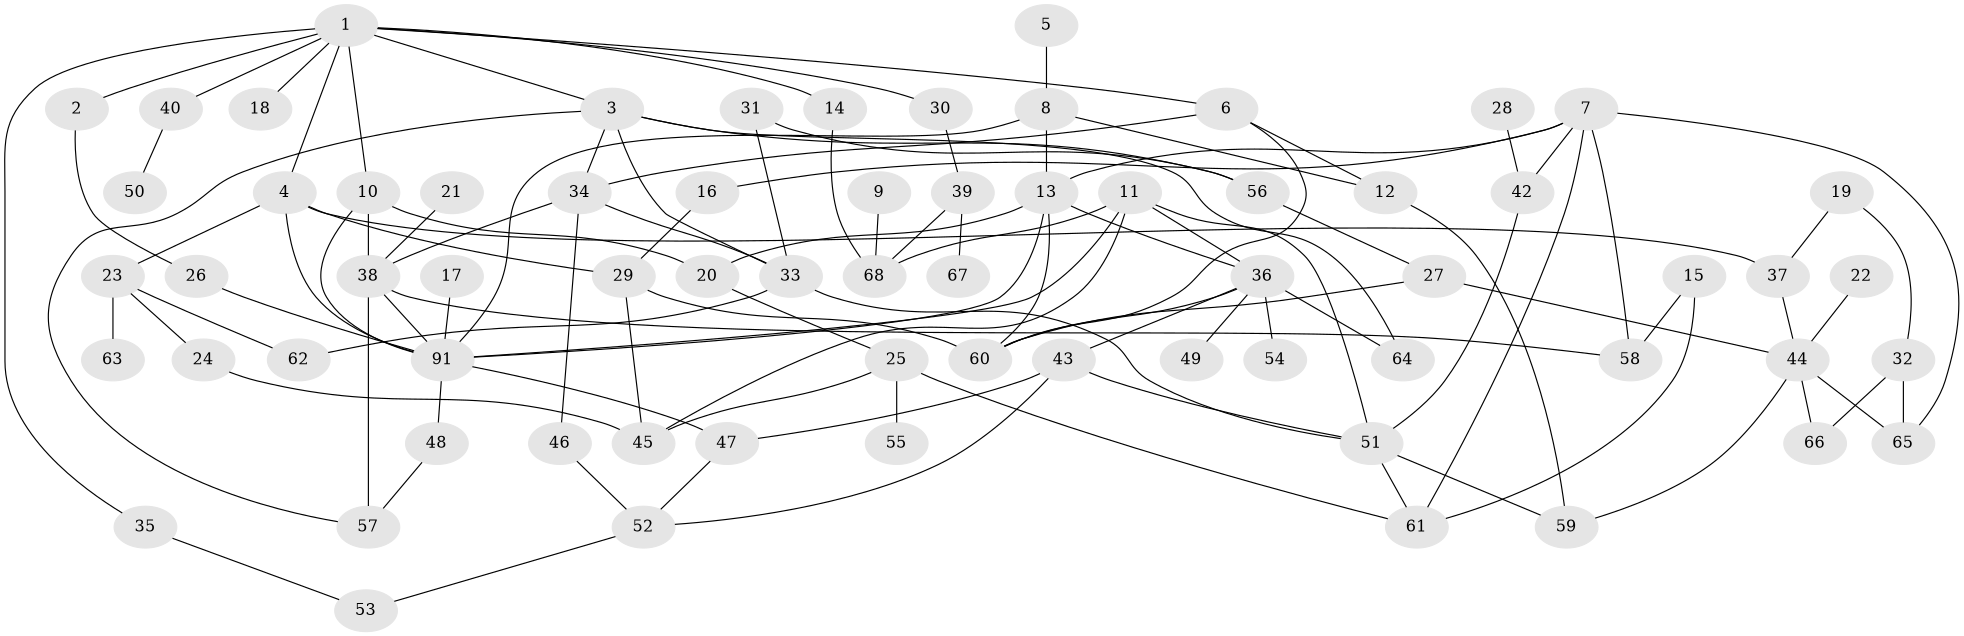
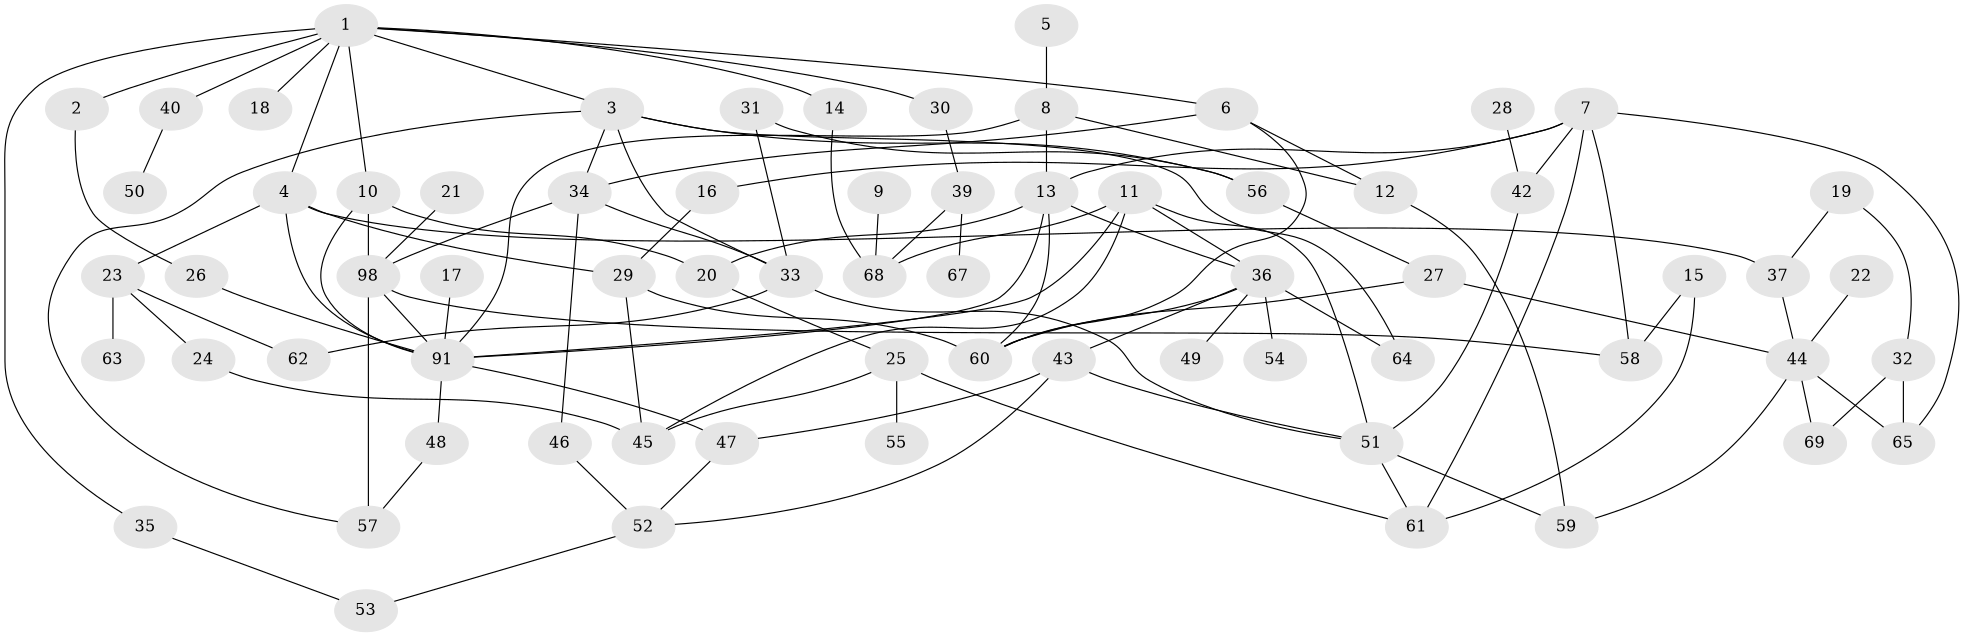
node "38": label "38" -> "98"
node "66": label "66" -> "69"
